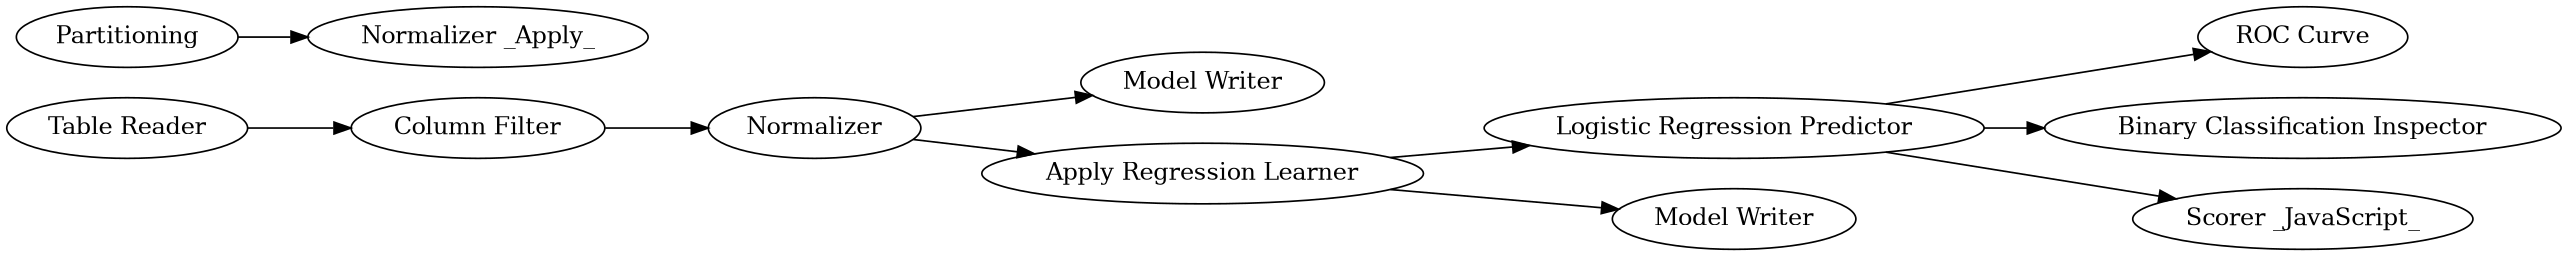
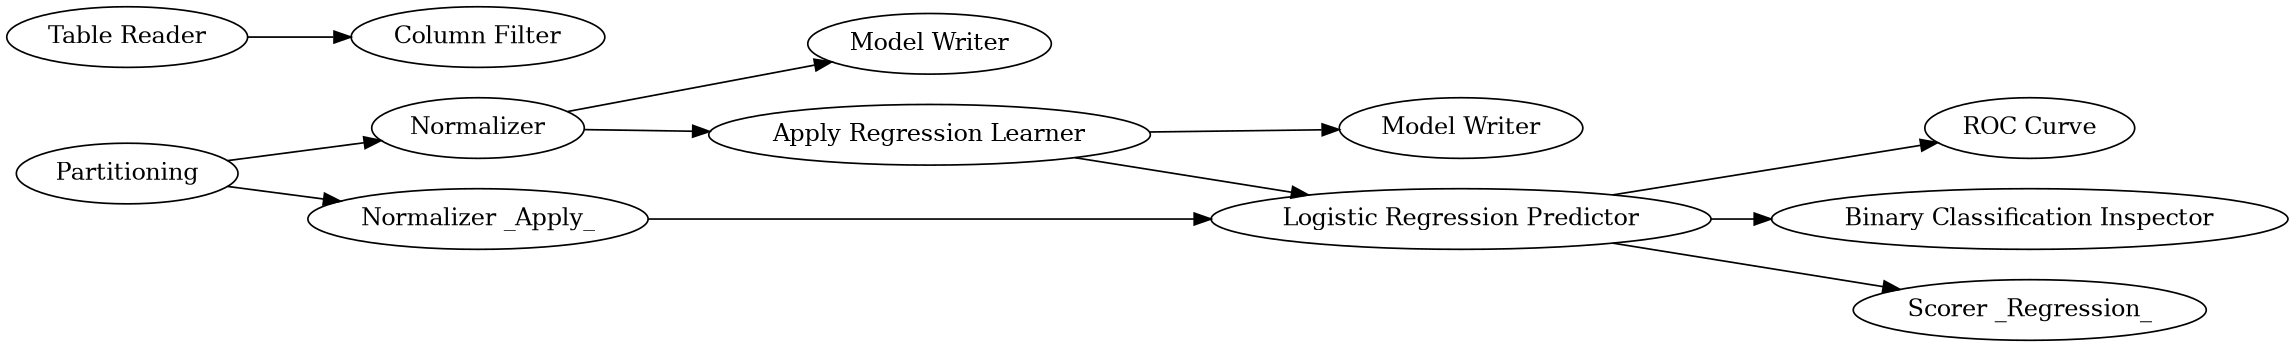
edge "Column Filter" -> "Normalizer": now "Partitioning" -> "Normalizer"
edge "Normalizer _Apply_" -> "Logistic Regression Predictor": added
node "Scorer _JavaScript_": label "Scorer _JavaScript_" -> "Scorer _Regression_"
